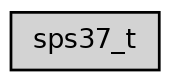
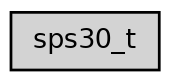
node "sps37_t": label "sps37_t" -> "sps30_t"
